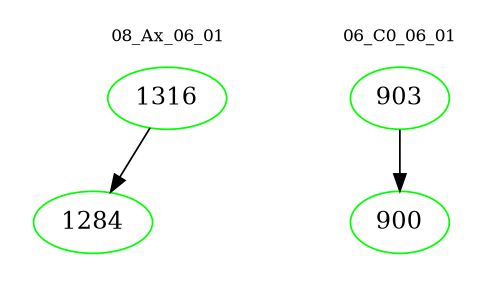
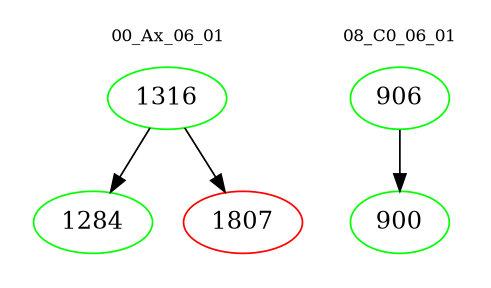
cluster "08_Ax_06_01": label "08_Ax_06_01" -> "00_Ax_06_01"
cluster "06_C0_06_01": label "06_C0_06_01" -> "08_C0_06_01"
node "903": label "903" -> "906"
node "1807": added
